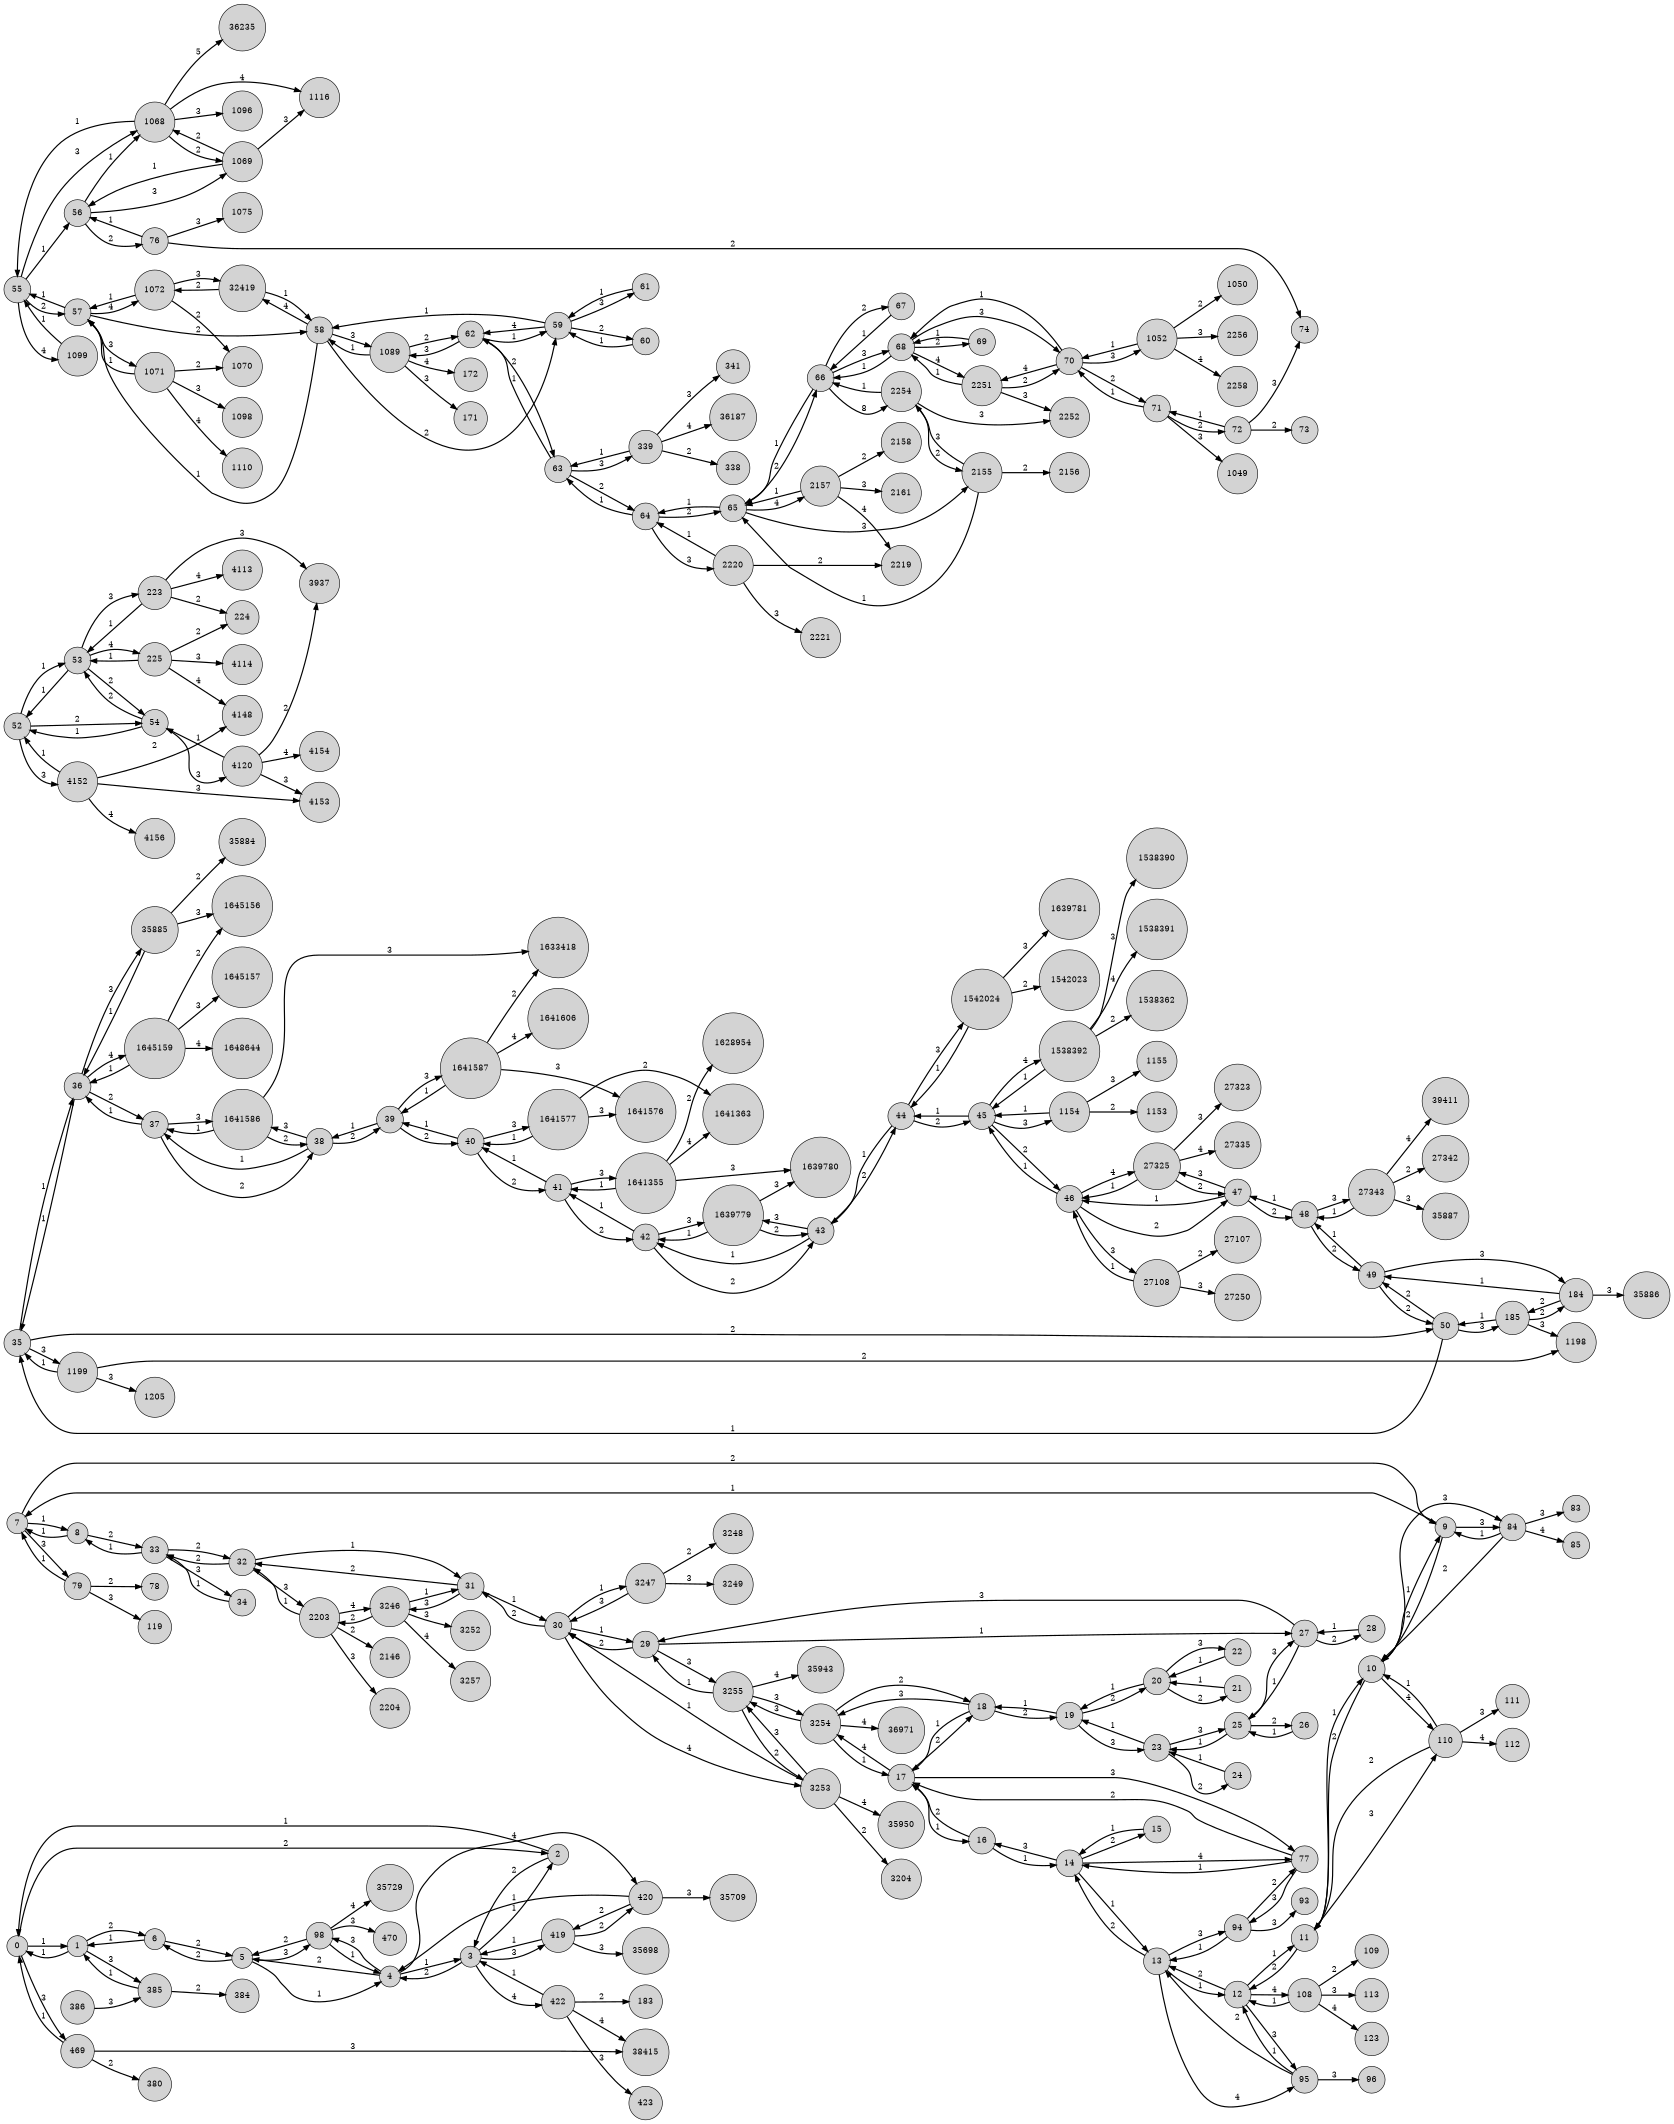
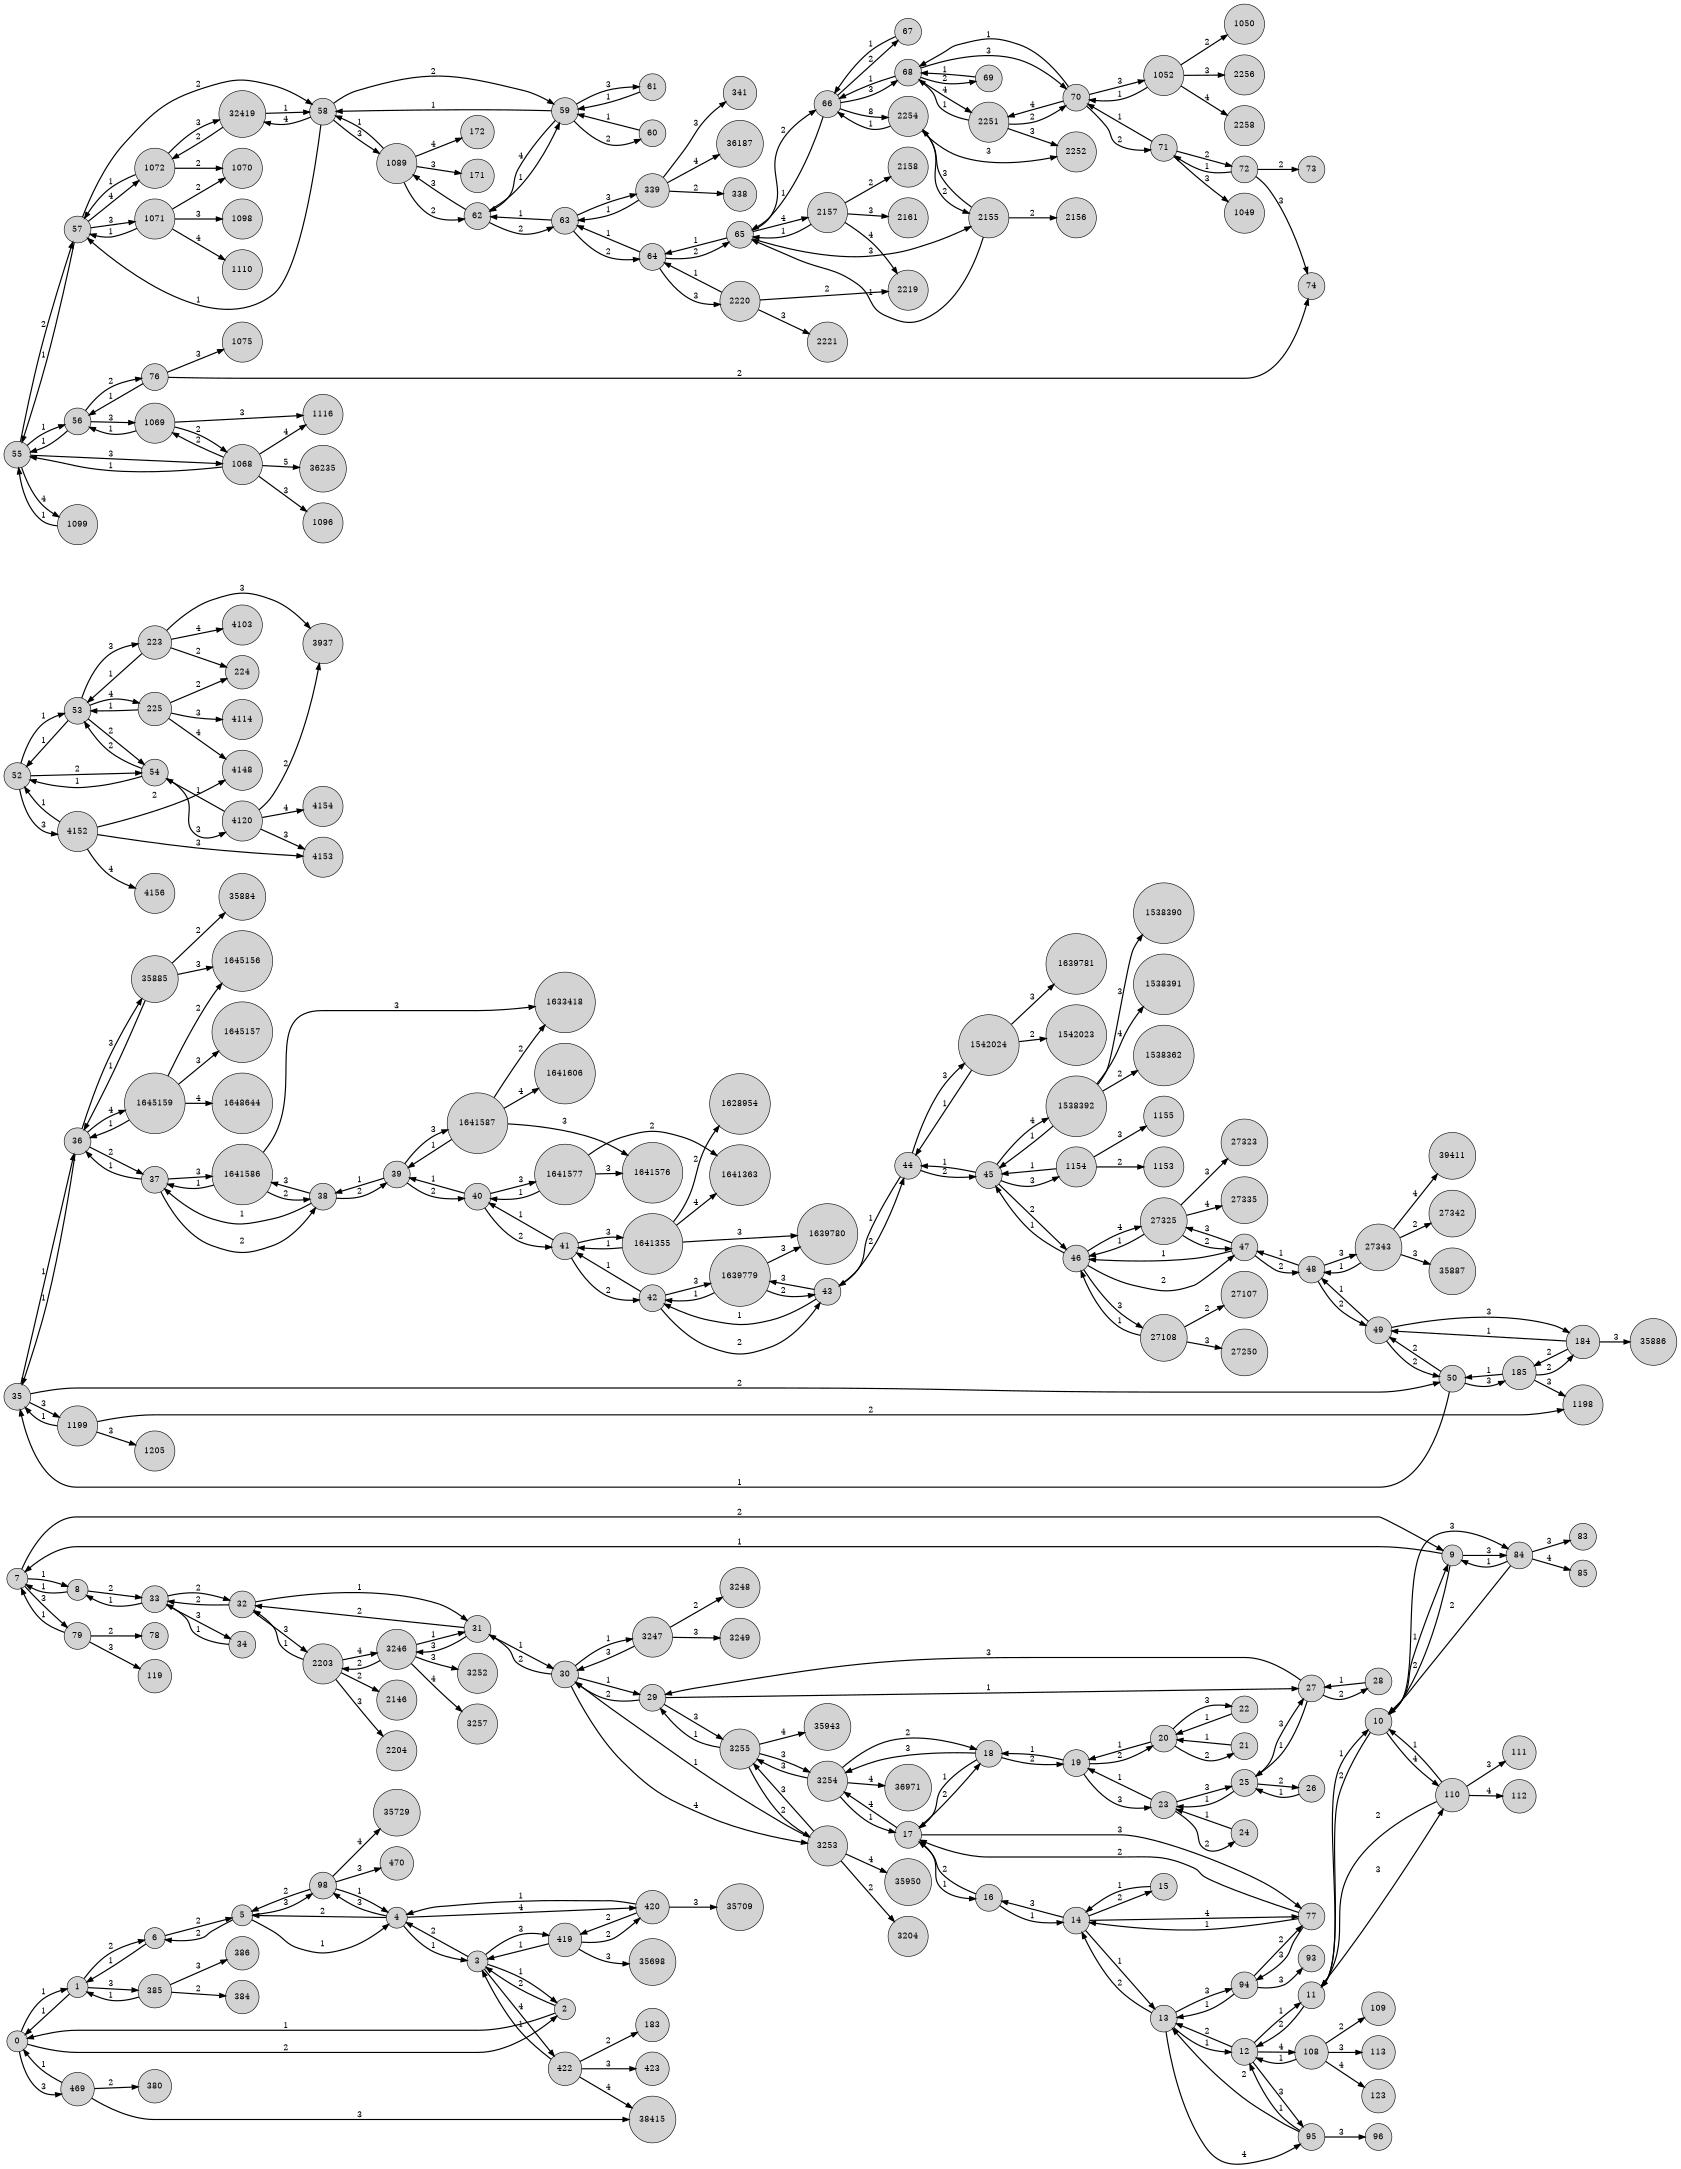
edge "56" -> "1068": now "56" -> "55"
node "4113": label "4113" -> "4103"
edge "386" -> "385": reversed
